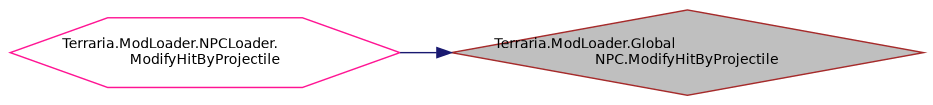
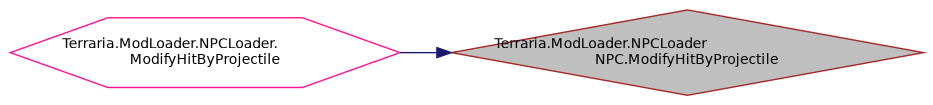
node "Terraria.ModLoader.Global NPC.ModifyHitByProjectile": label "Terraria.ModLoader.Global NPC.ModifyHitByProjectile" -> "Terraria.ModLoader.NPCLoader NPC.ModifyHitByProjectile"
